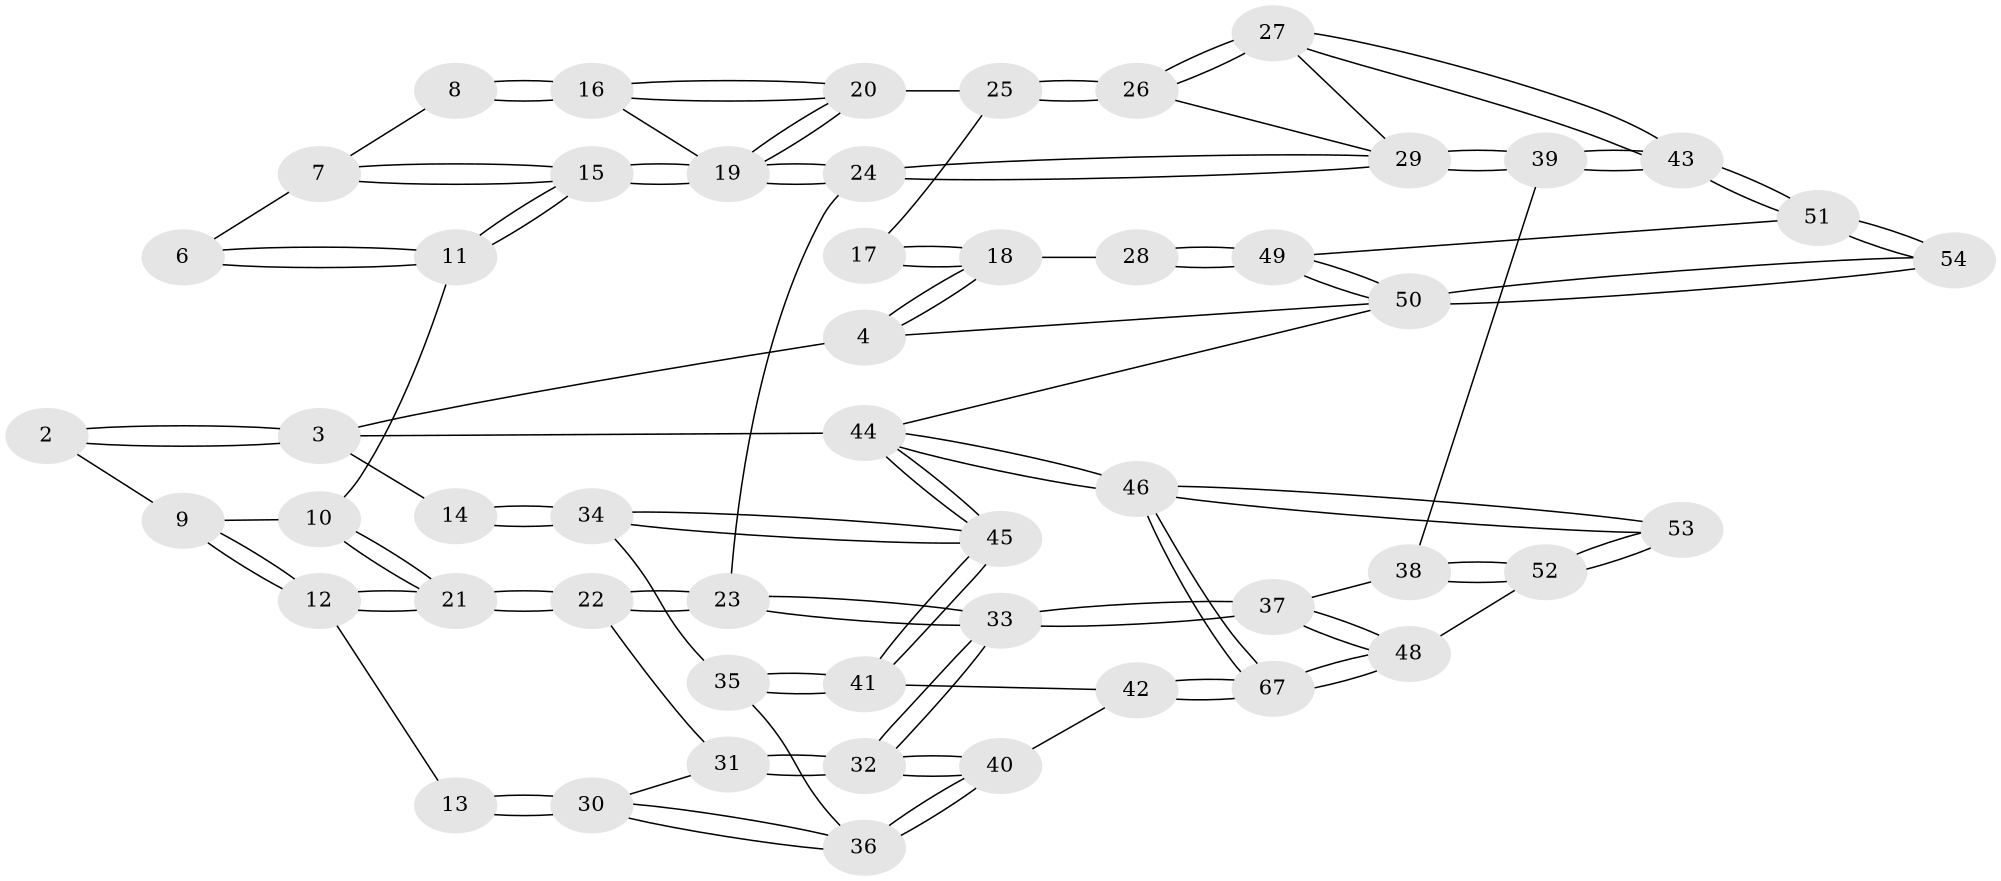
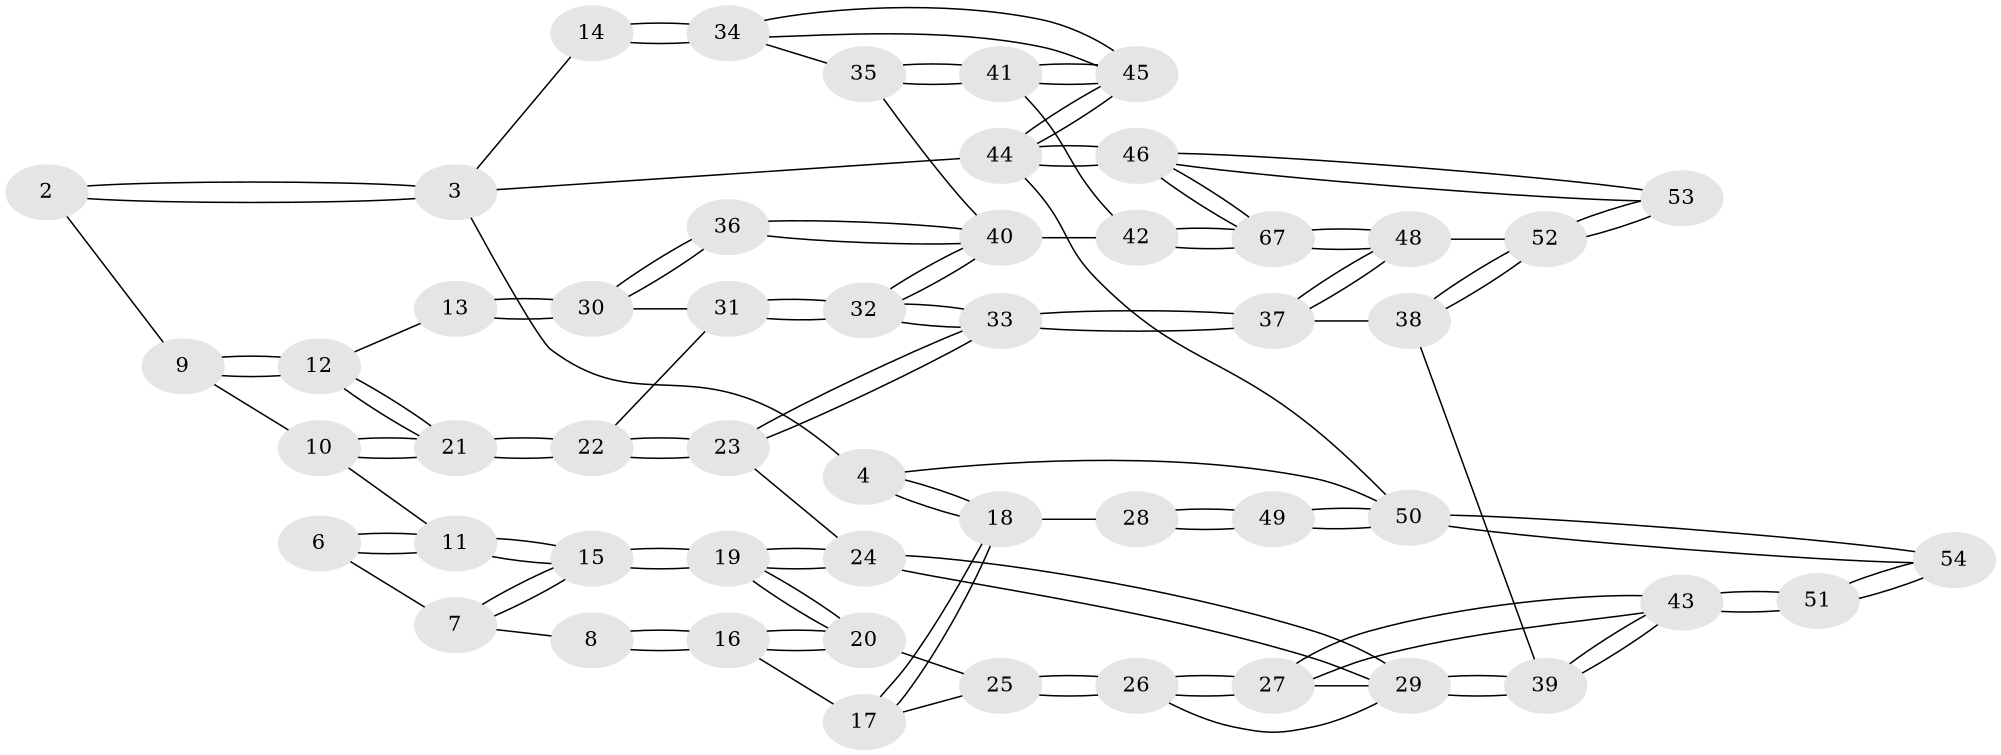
edge "16" -- "19": now "16" -- "17"
edge "51" -- "49": removed
edge "35" -- "36": now "35" -- "40"
